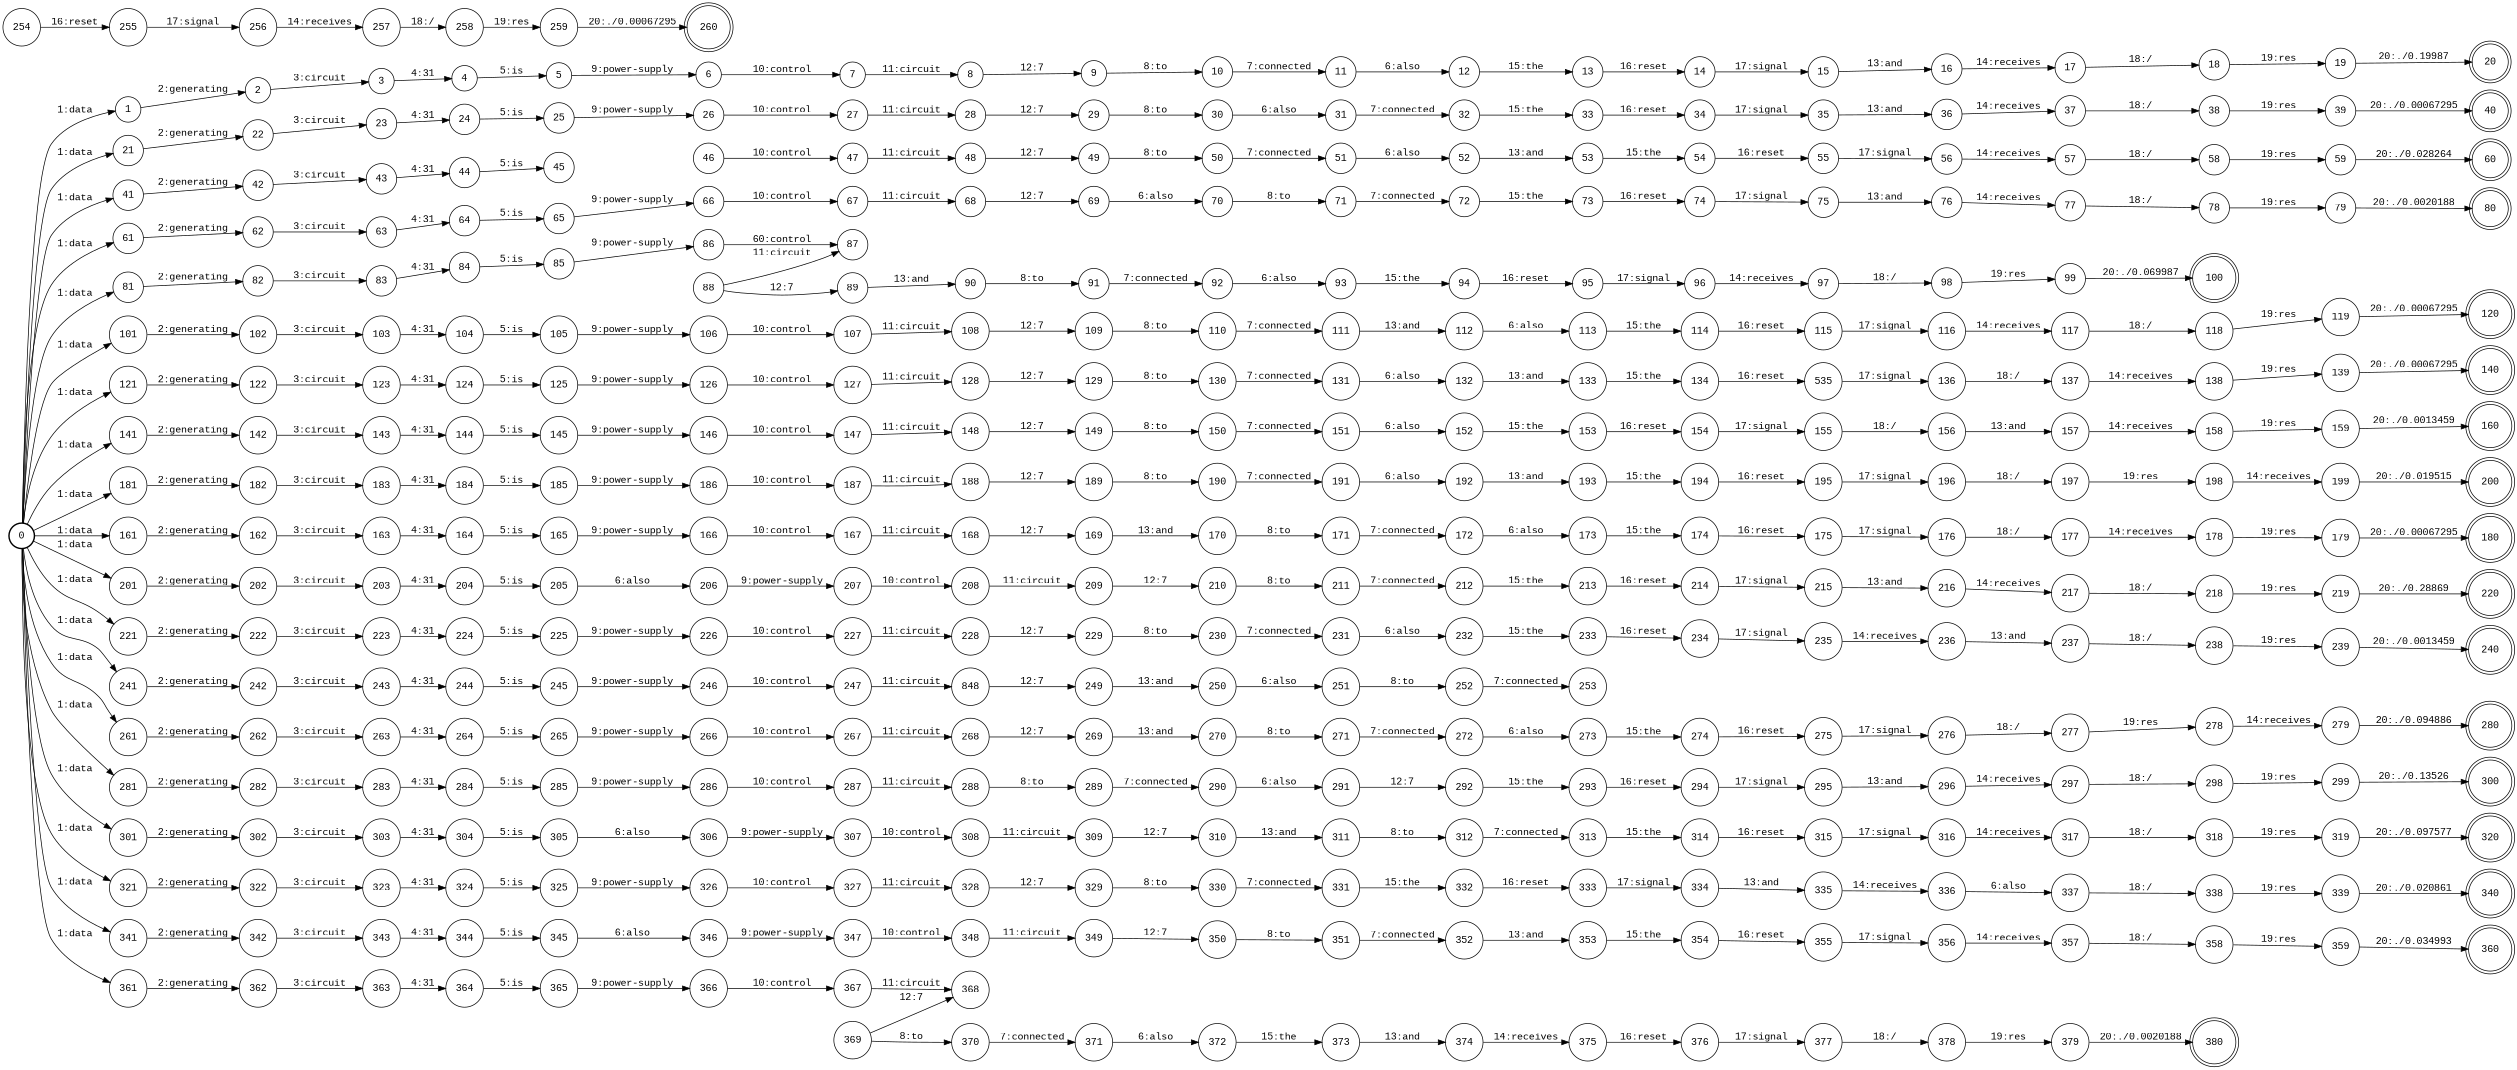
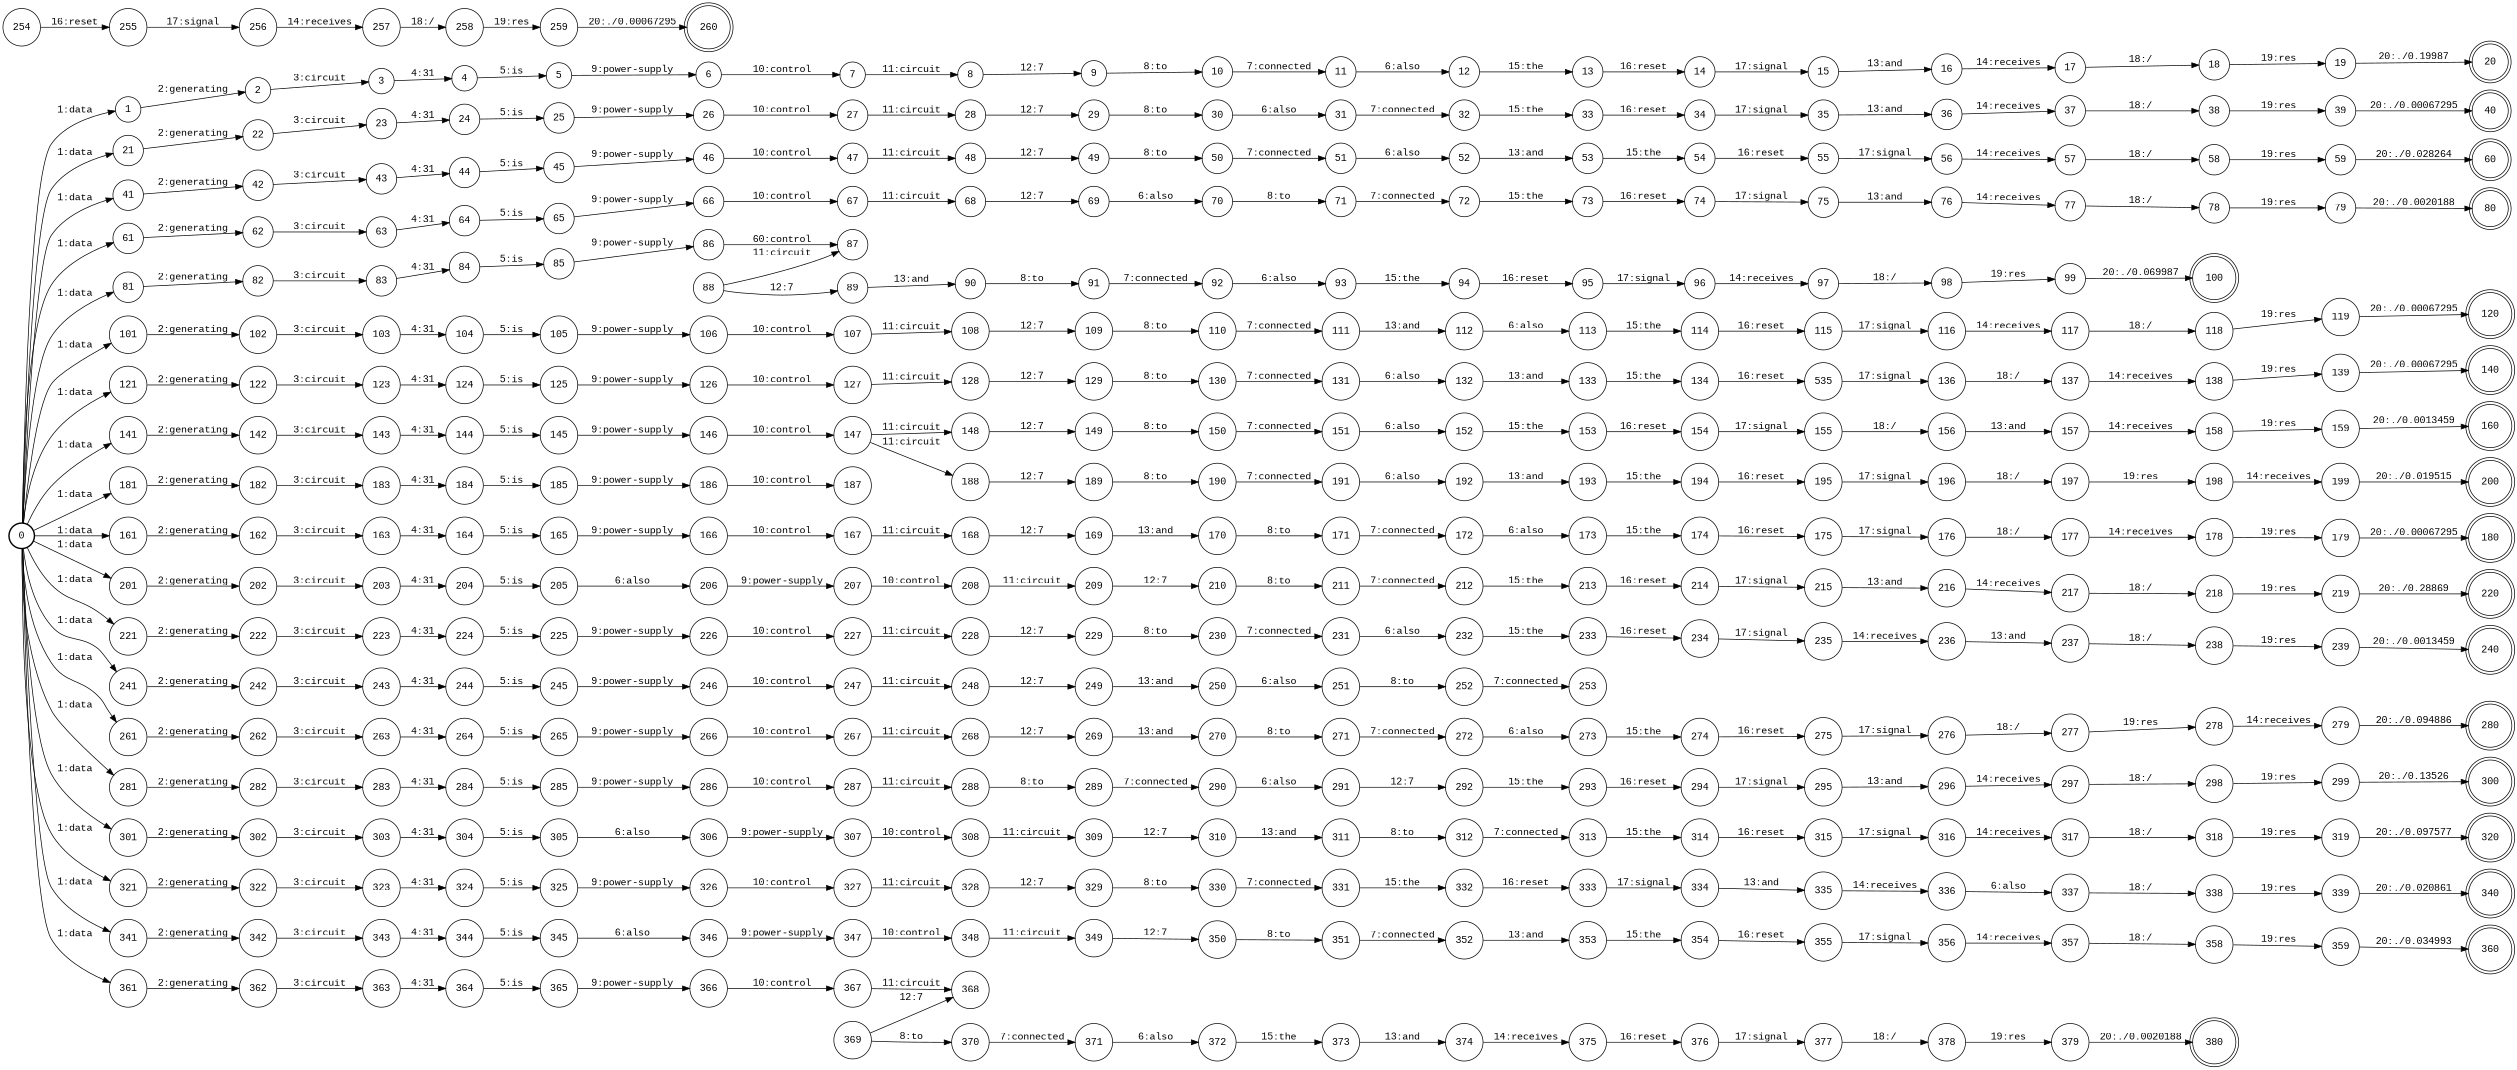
edge "45" -> "46": added, label "9:power-supply"
edge "187" -> "188": now "147" -> "188"
node "848": label "848" -> "248"
